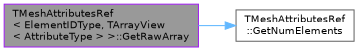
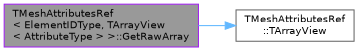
node "TMeshAttributesRef ::GetNumElements": label "TMeshAttributesRef ::GetNumElements" -> "TMeshAttributesRef ::TArrayView"
